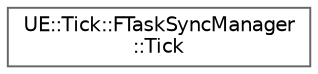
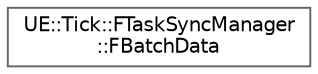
node "UE::Tick::FTaskSyncManager ::Tick": label "UE::Tick::FTaskSyncManager ::Tick" -> "UE::Tick::FTaskSyncManager ::FBatchData"
